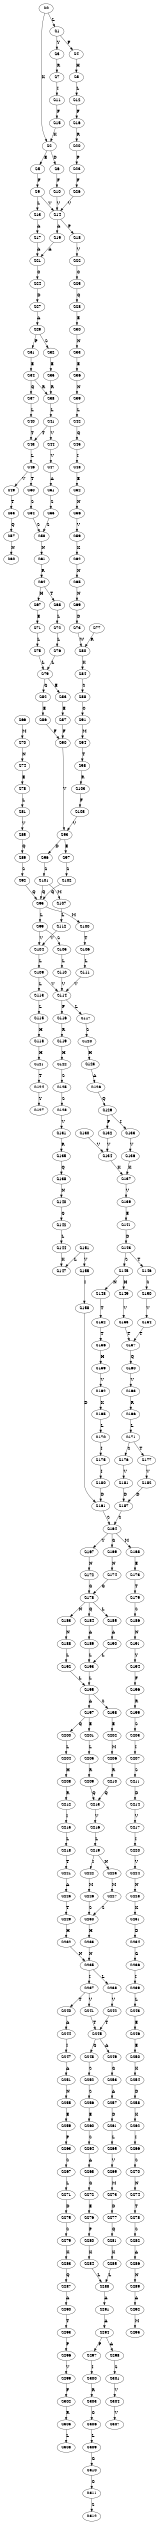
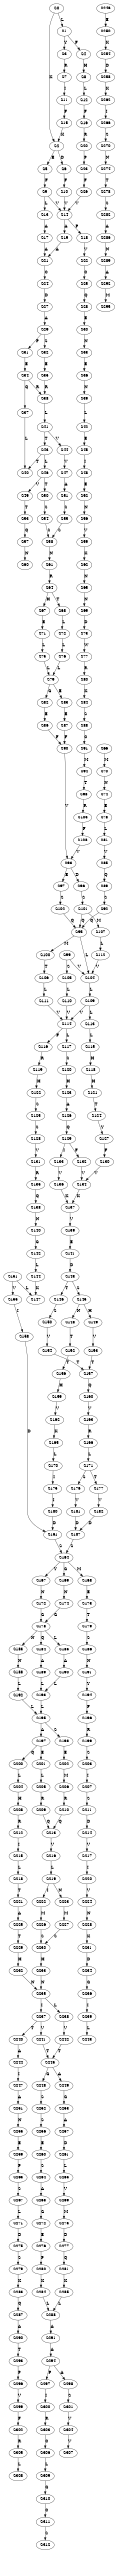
edge "S40" -> "S43": reversed
edge "S42" -> "S45": label "Q" -> "E"
edge "S73" -> "S80": now "S73" -> "S77"
edge "S95" -> "S99": now "S95" -> "S104"
edge "S127" -> "S130": added, label "F"
edge "S243" -> "S246": removed, label "E"
